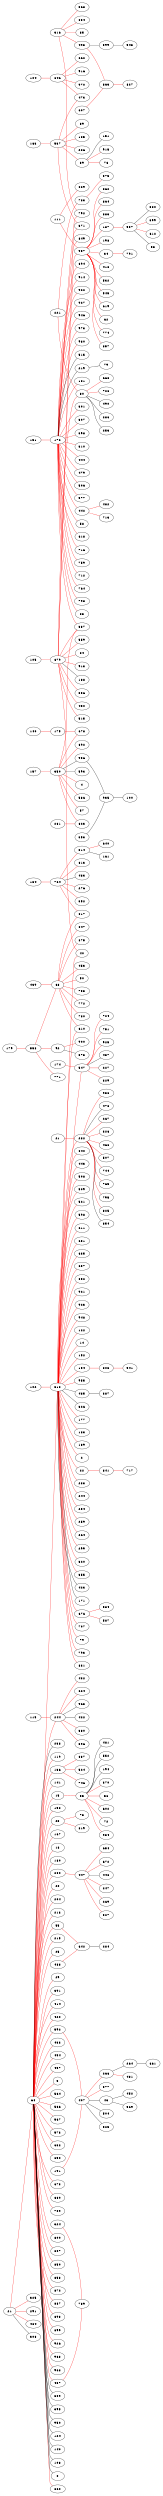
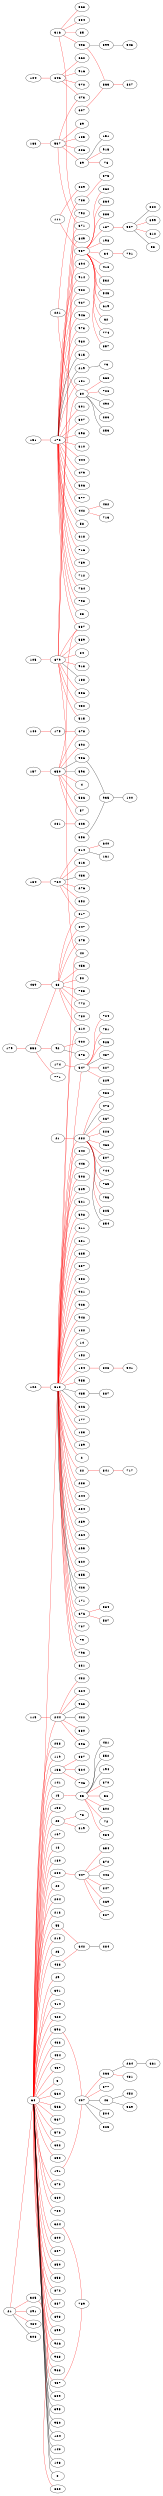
edge "238" -- "64": color black -> red
edge "64" -- "860": now "325" -- "860"
